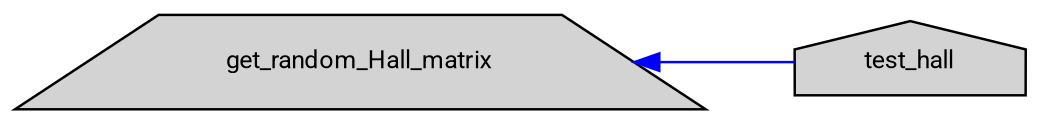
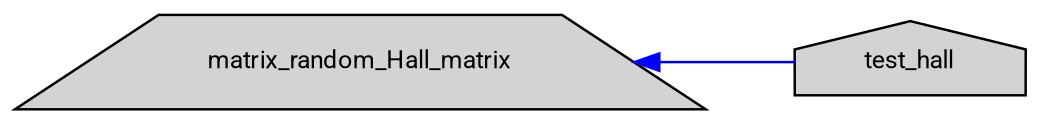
node "get_random_Hall_matrix": label "get_random_Hall_matrix" -> "matrix_random_Hall_matrix"
